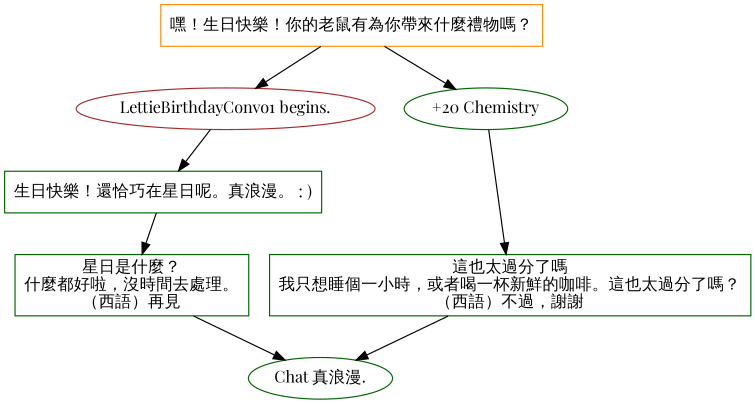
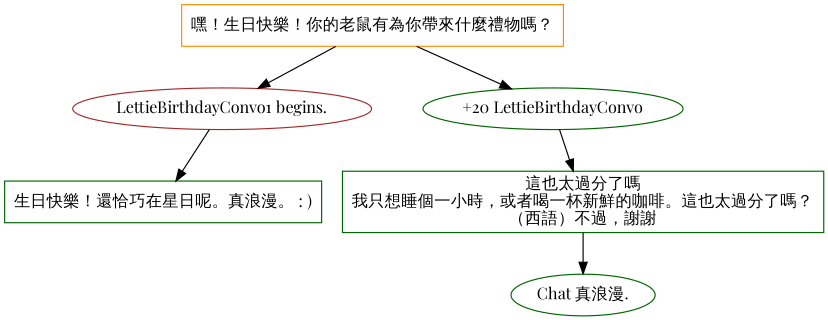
node "+20 Chemistry": label "+20 Chemistry" -> "+20 LettieBirthdayConvo"
node "星日是什麼？ 什麼都好啦，沒時間去處理。 （西語）再見": removed
